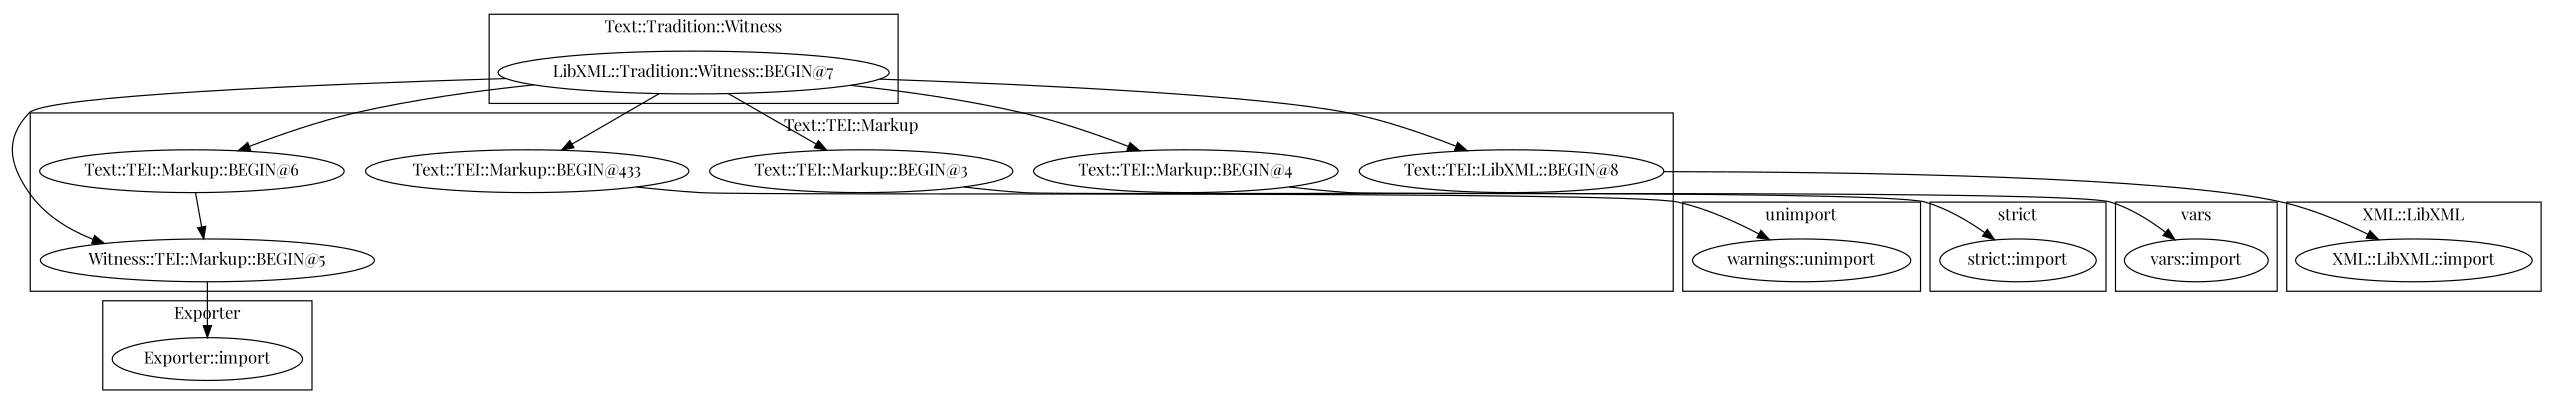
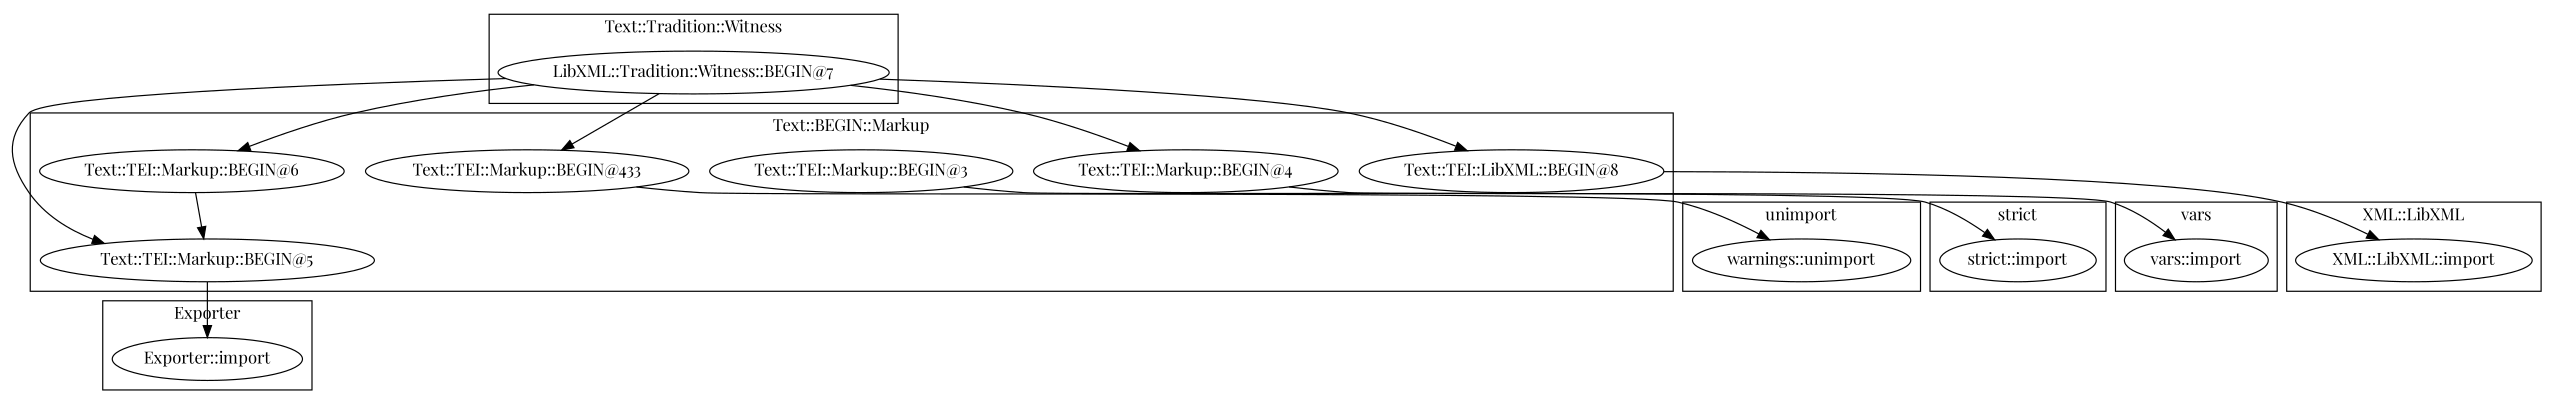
edge "LibXML::Tradition::Witness::BEGIN@7" -> "Text::TEI::Markup::BEGIN@3": removed
cluster "Text::TEI::Markup": label "Text::TEI::Markup" -> "Text::BEGIN::Markup"
node "Witness::TEI::Markup::BEGIN@5": label "Witness::TEI::Markup::BEGIN@5" -> "Text::TEI::Markup::BEGIN@5"
